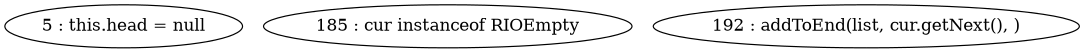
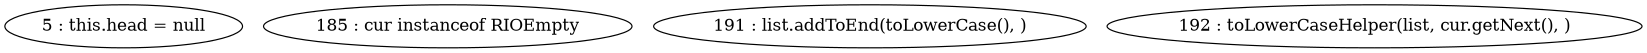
node "192 : addToEnd(list, cur.getNext(), )": label "192 : addToEnd(list, cur.getNext(), )" -> "192 : toLowerCaseHelper(list, cur.getNext(), )"
node "191 : list.addToEnd(toLowerCase(), )": added
